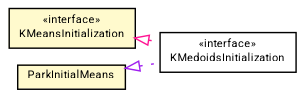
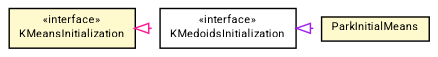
edge "KMedoidsInitialization" -> "ParkInitialMeans": reversed
